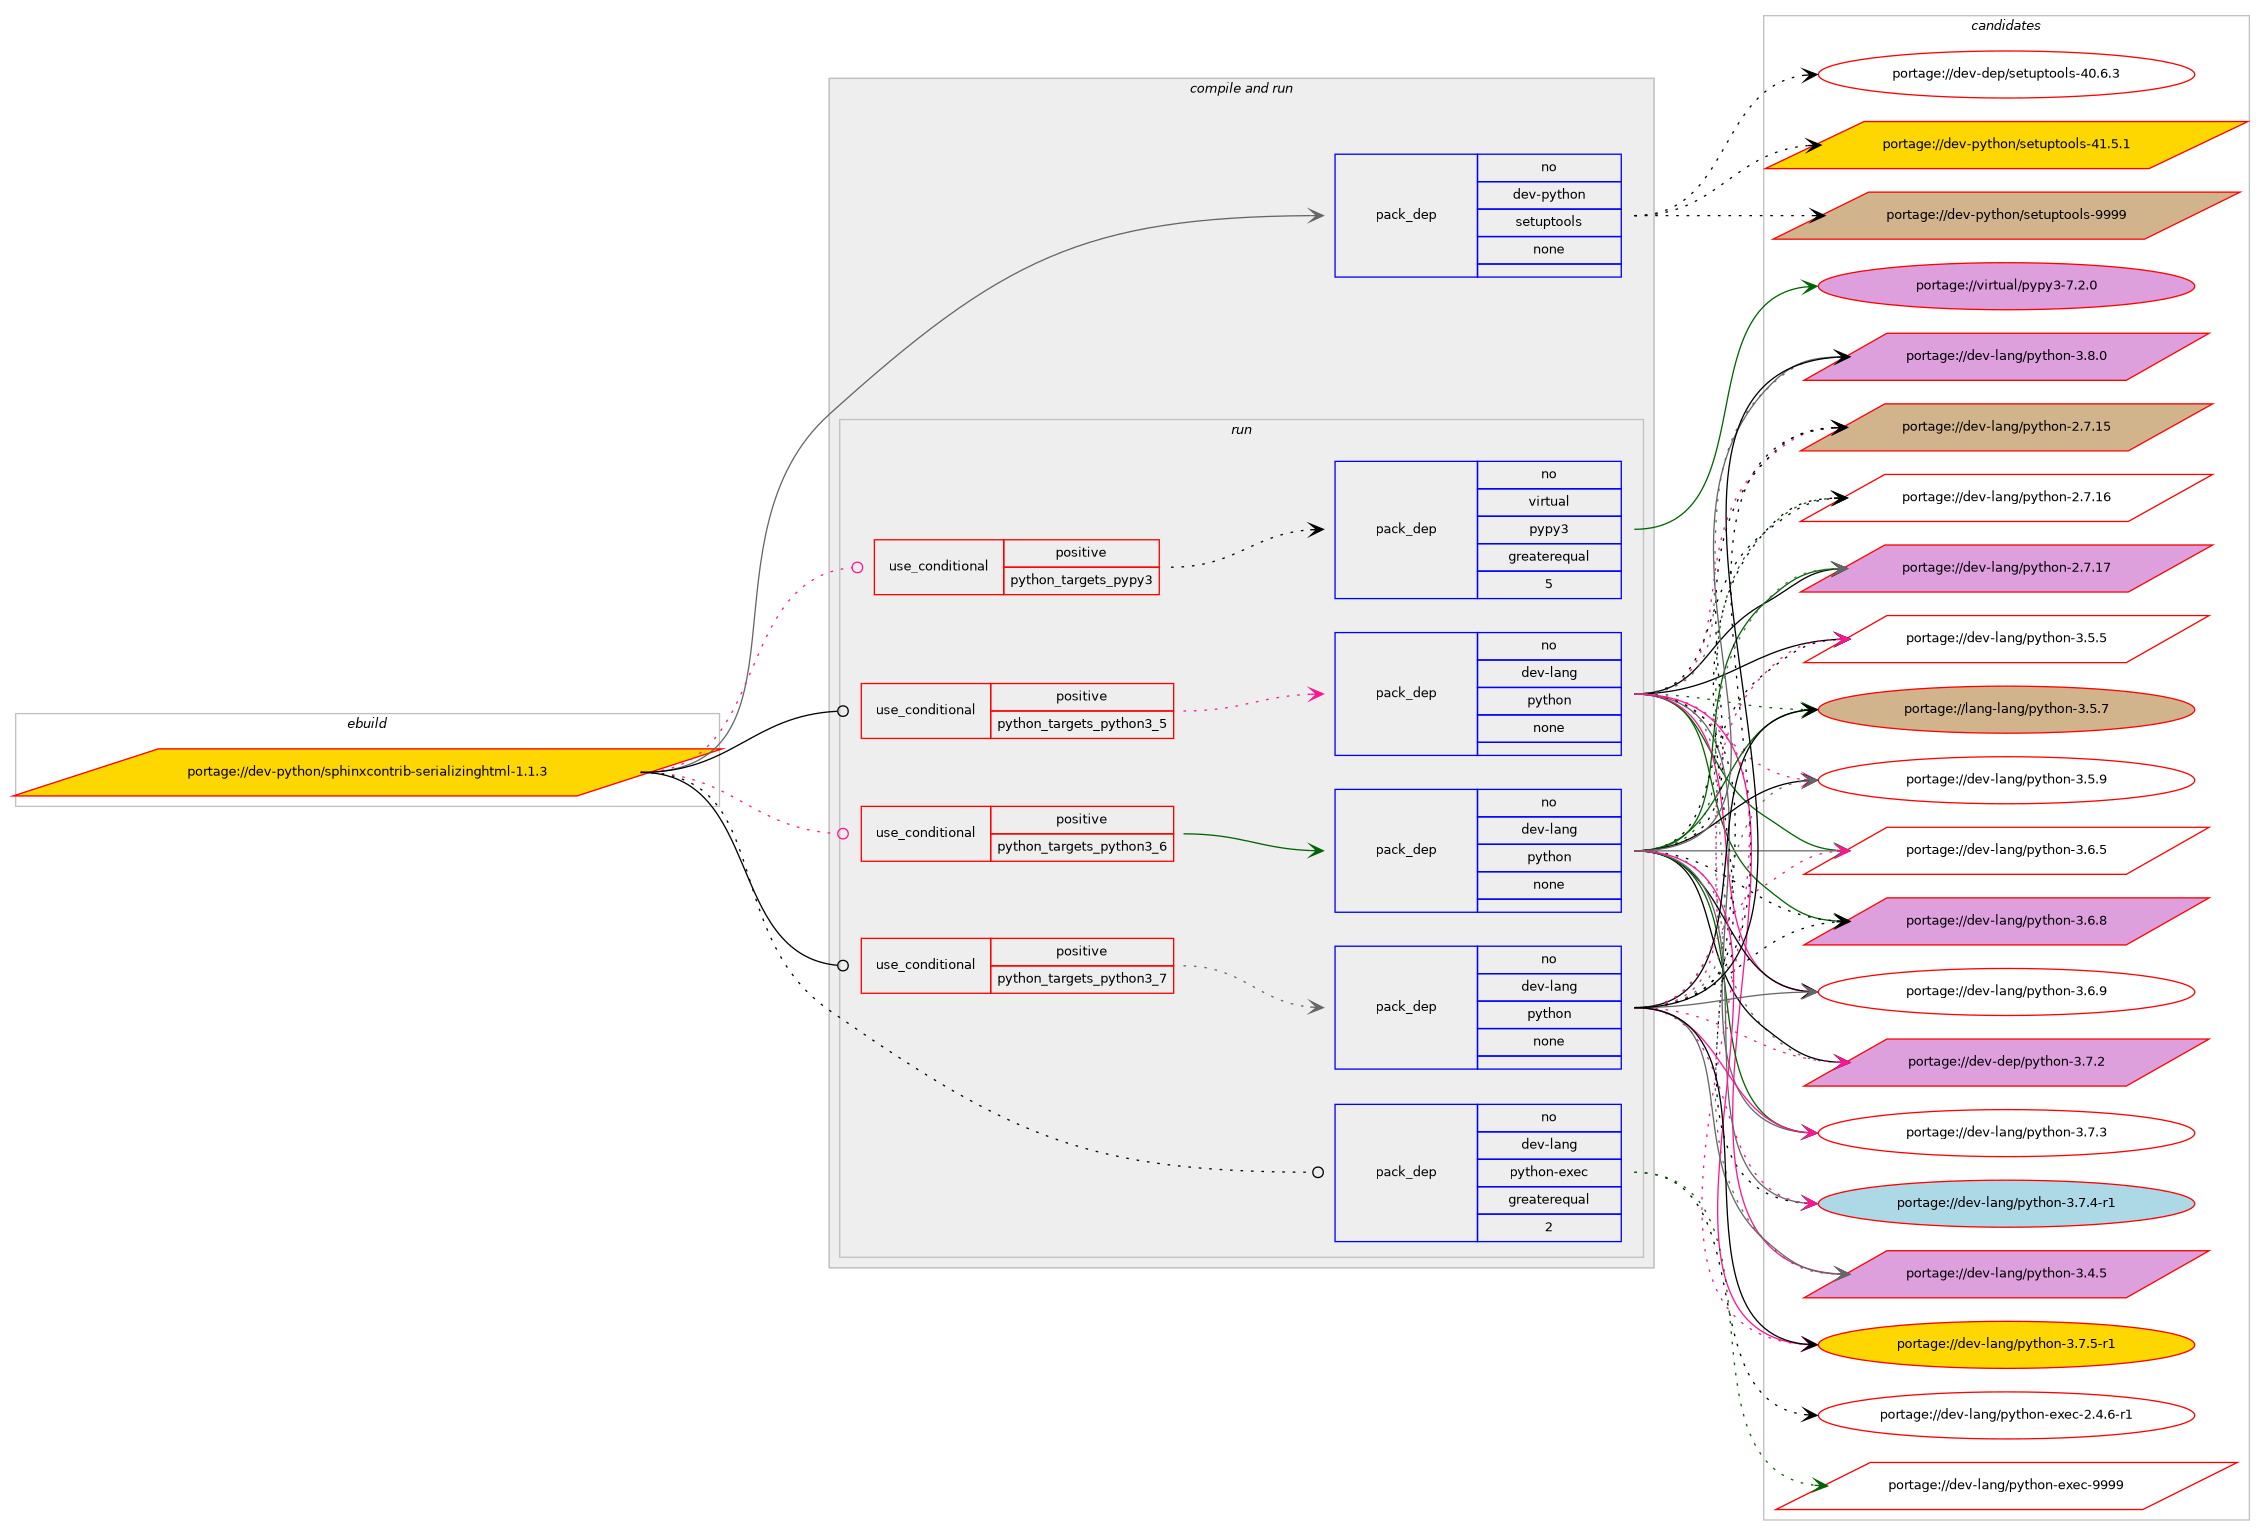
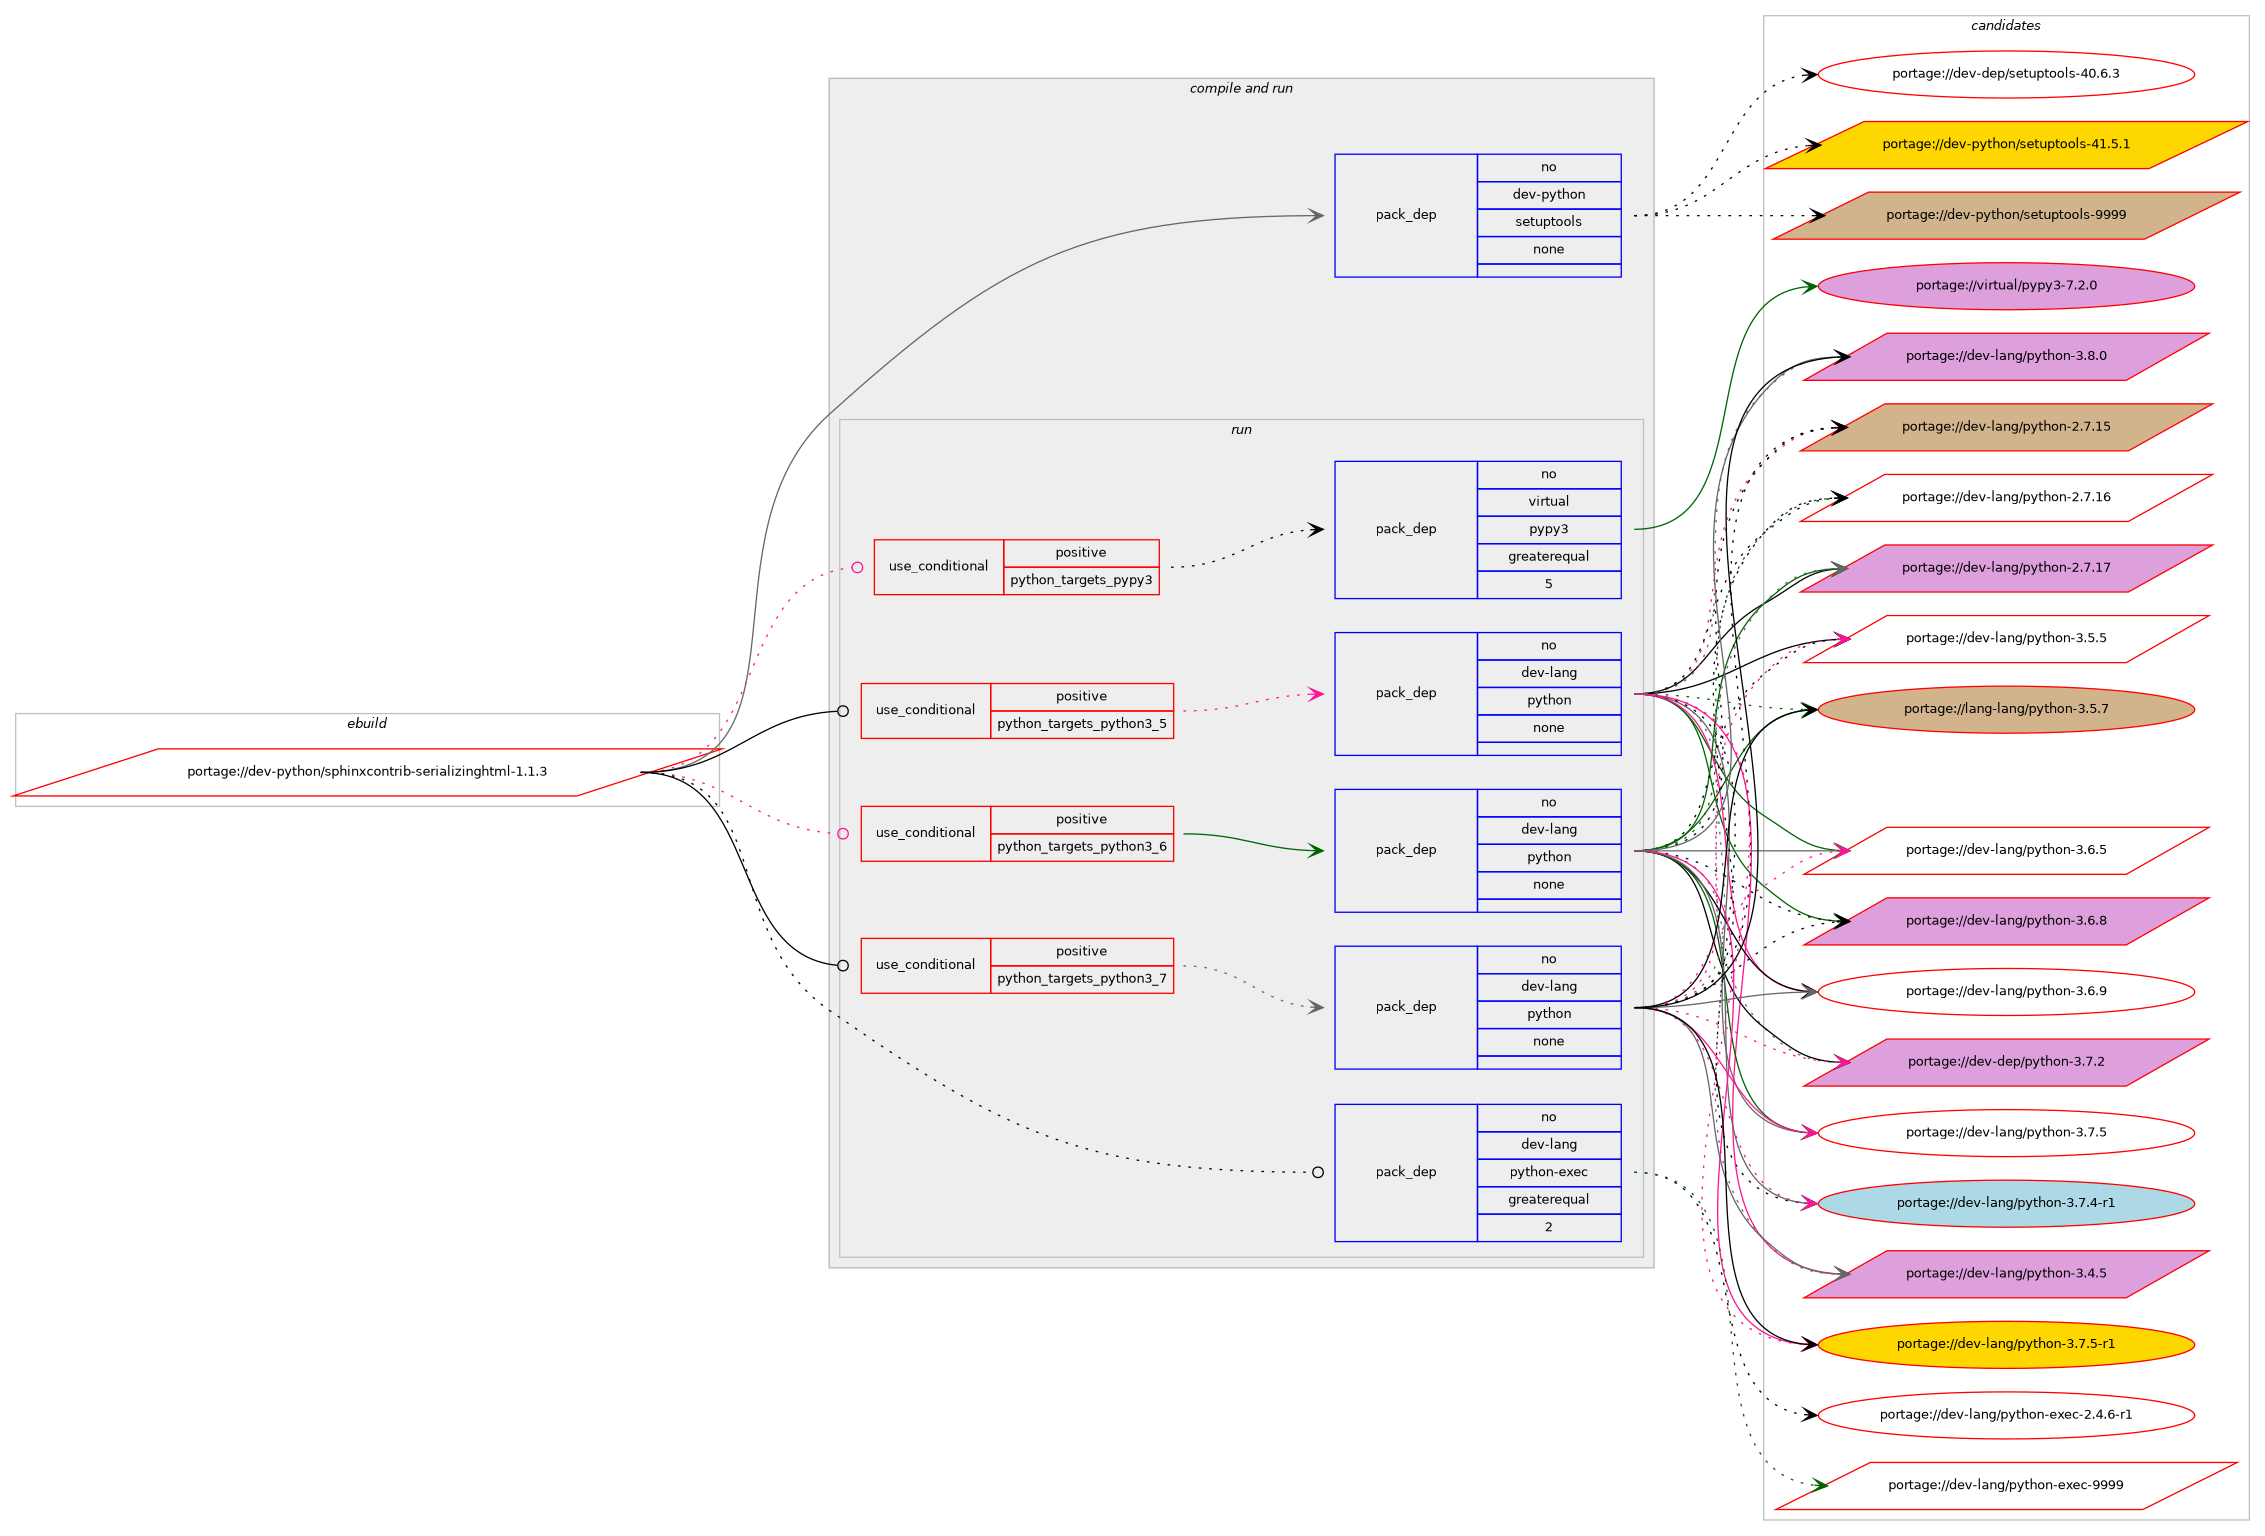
node "portage://dev-python/sphinxcontrib-serializinghtml-1.1.3": fillcolor gold -> white
node "portage://dev-lang/python-3.5.9": removed
node "portage://dev-lang/python-3.7.3": label "portage://dev-lang/python-3.7.3" -> "portage://dev-lang/python-3.7.5"
